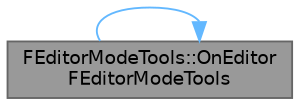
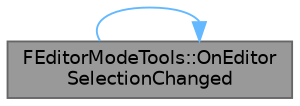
node "FEditorModeTools::OnEditor FEditorModeTools": label "FEditorModeTools::OnEditor FEditorModeTools" -> "FEditorModeTools::OnEditor SelectionChanged"
